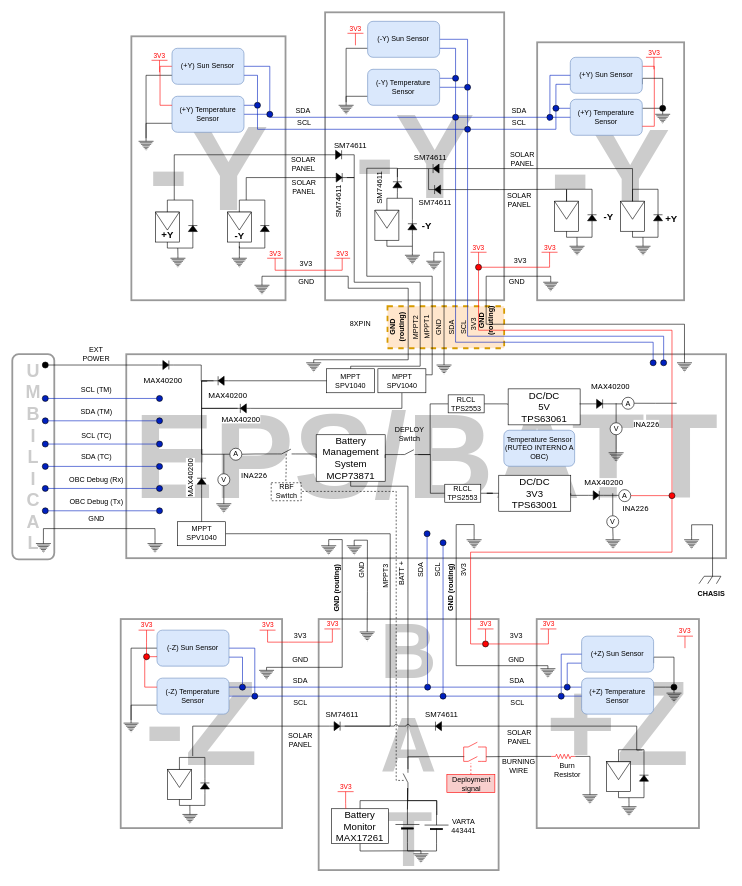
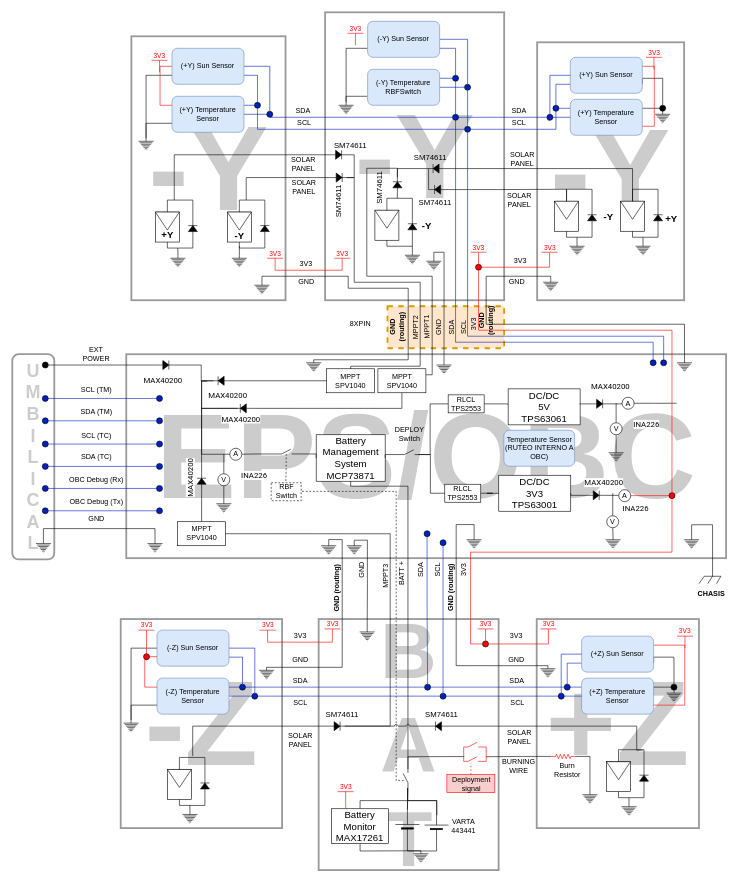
node "(-Y) Temperature Sensor": label "(-Y) Temperature Sensor" -> "(-Y) Temperature RBFSwitch"
node "EPS/BATT": label "EPS/BATT" -> "EPS/OBC"
edge "(+Z) Sun Sensor" -- "(+Z) Temperature Sensor": added
